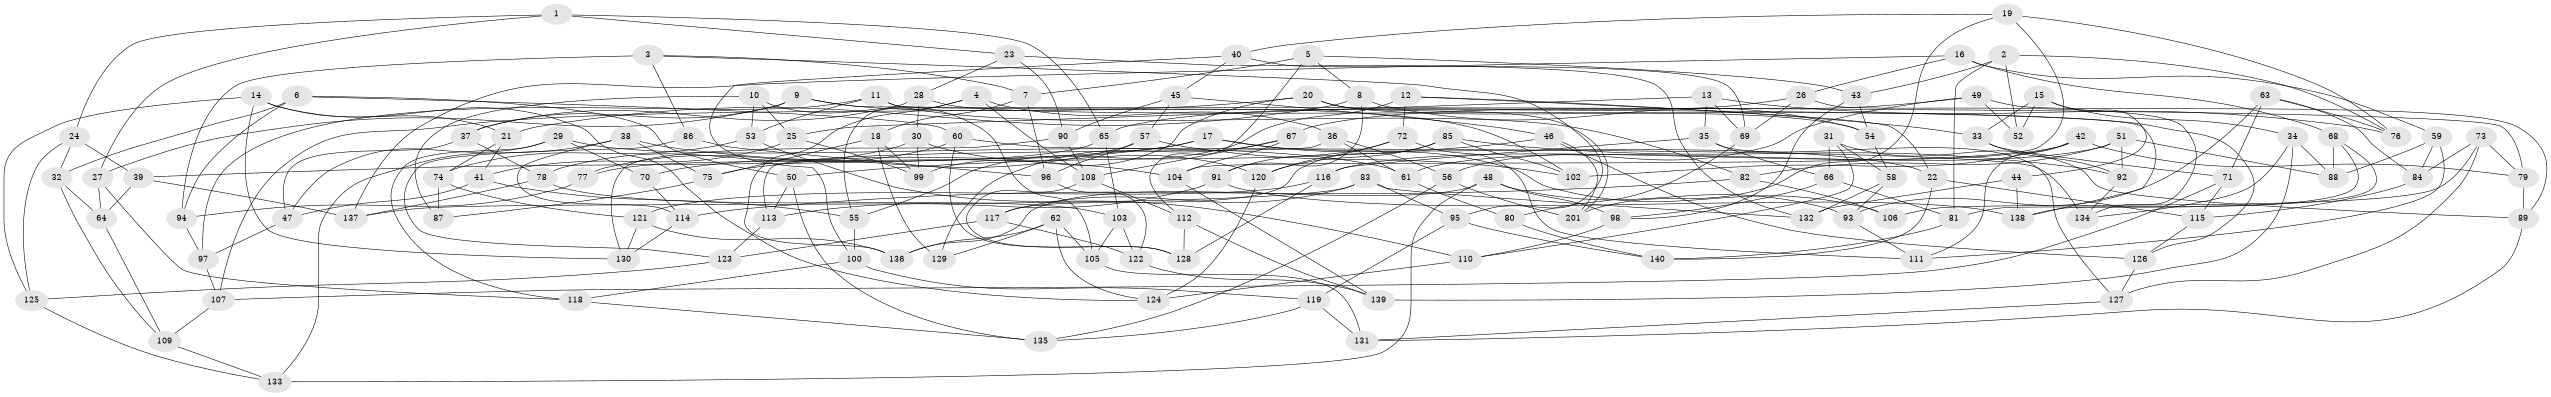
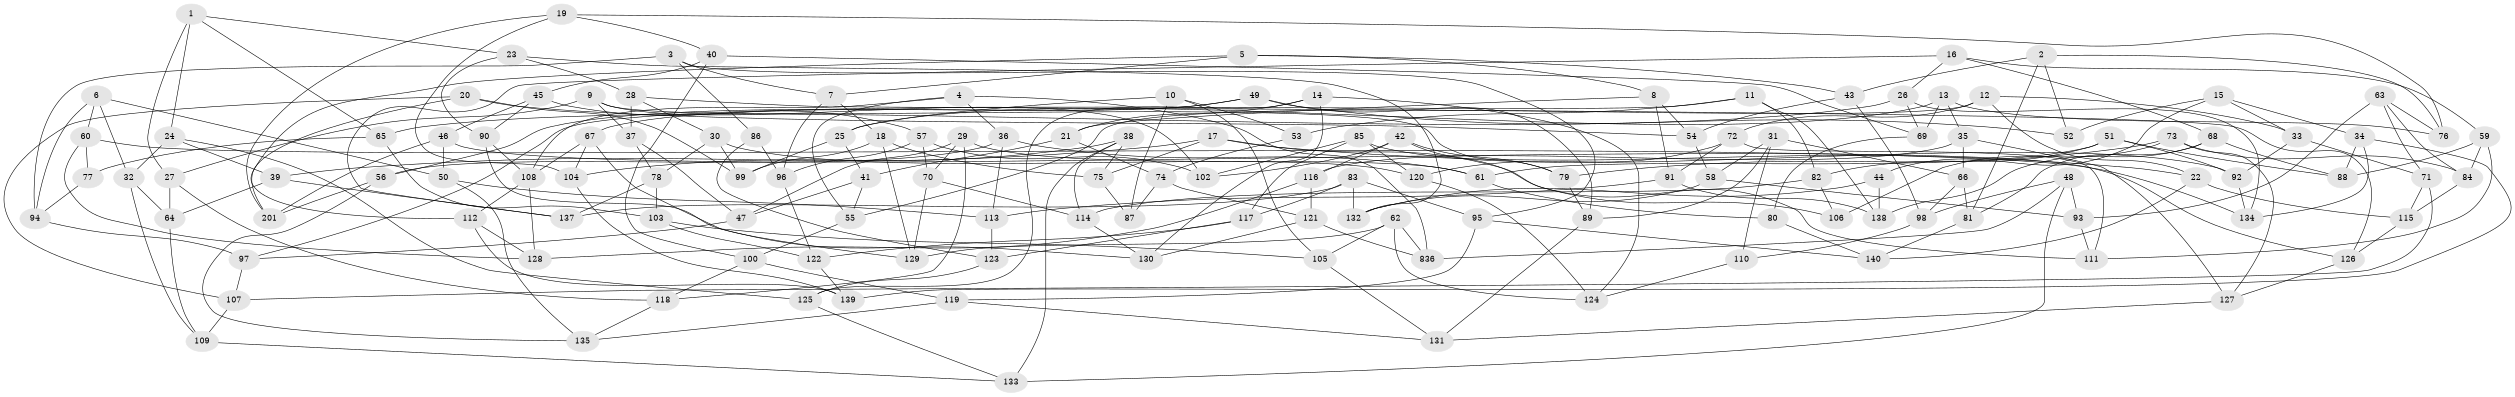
edge "53" -- "110": removed
edge "70" -- "129": added
node "136": label "136" -> "836"
